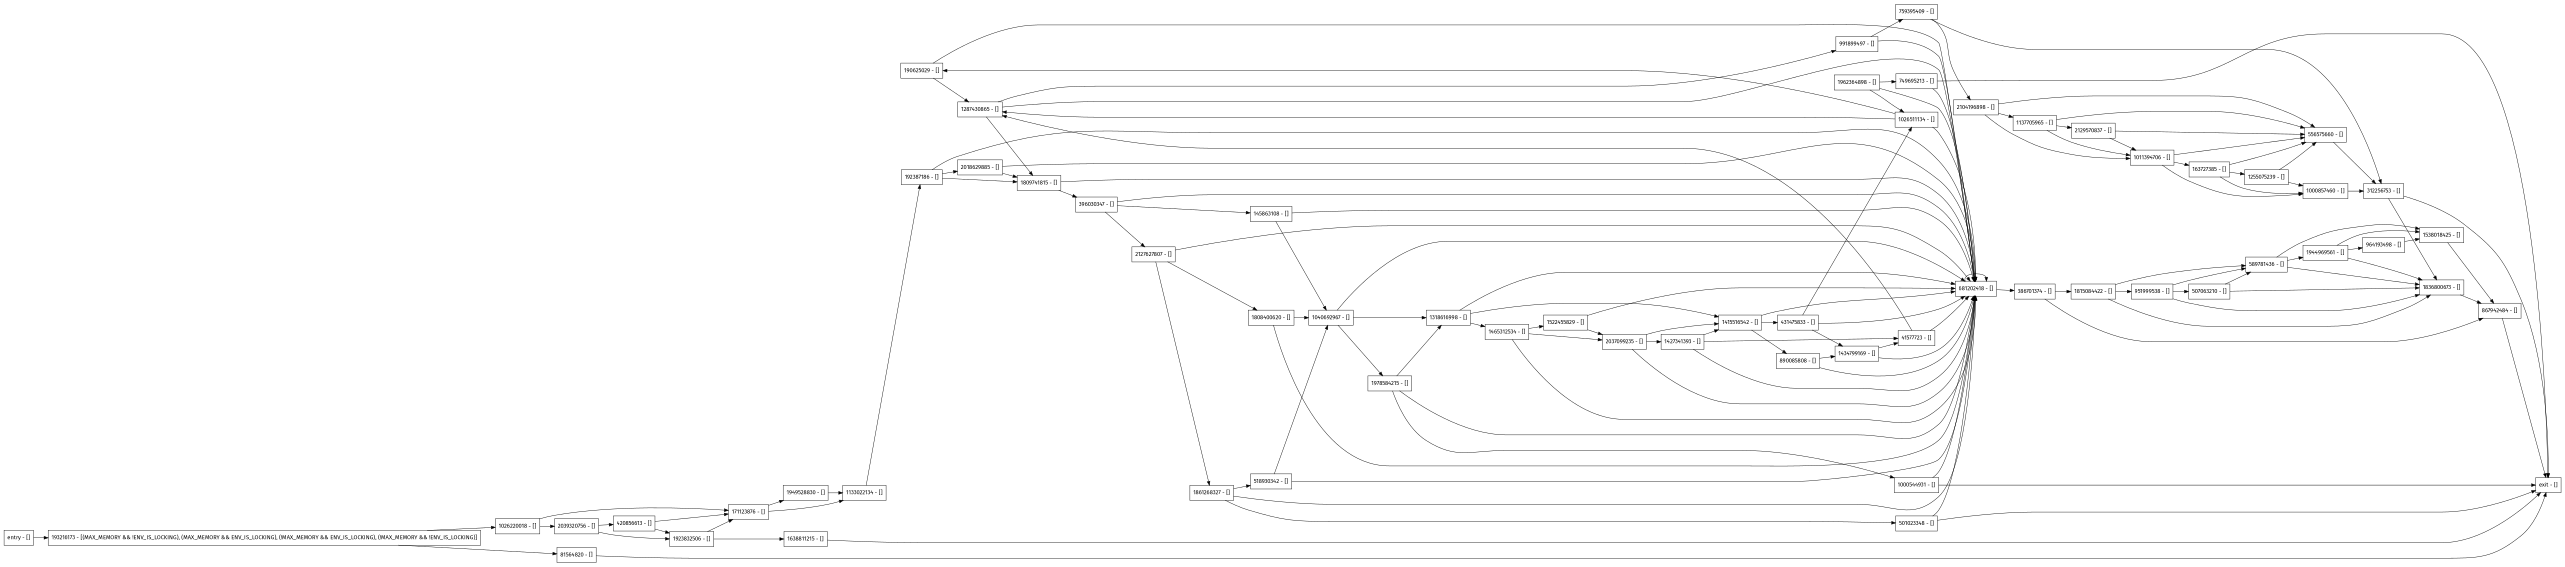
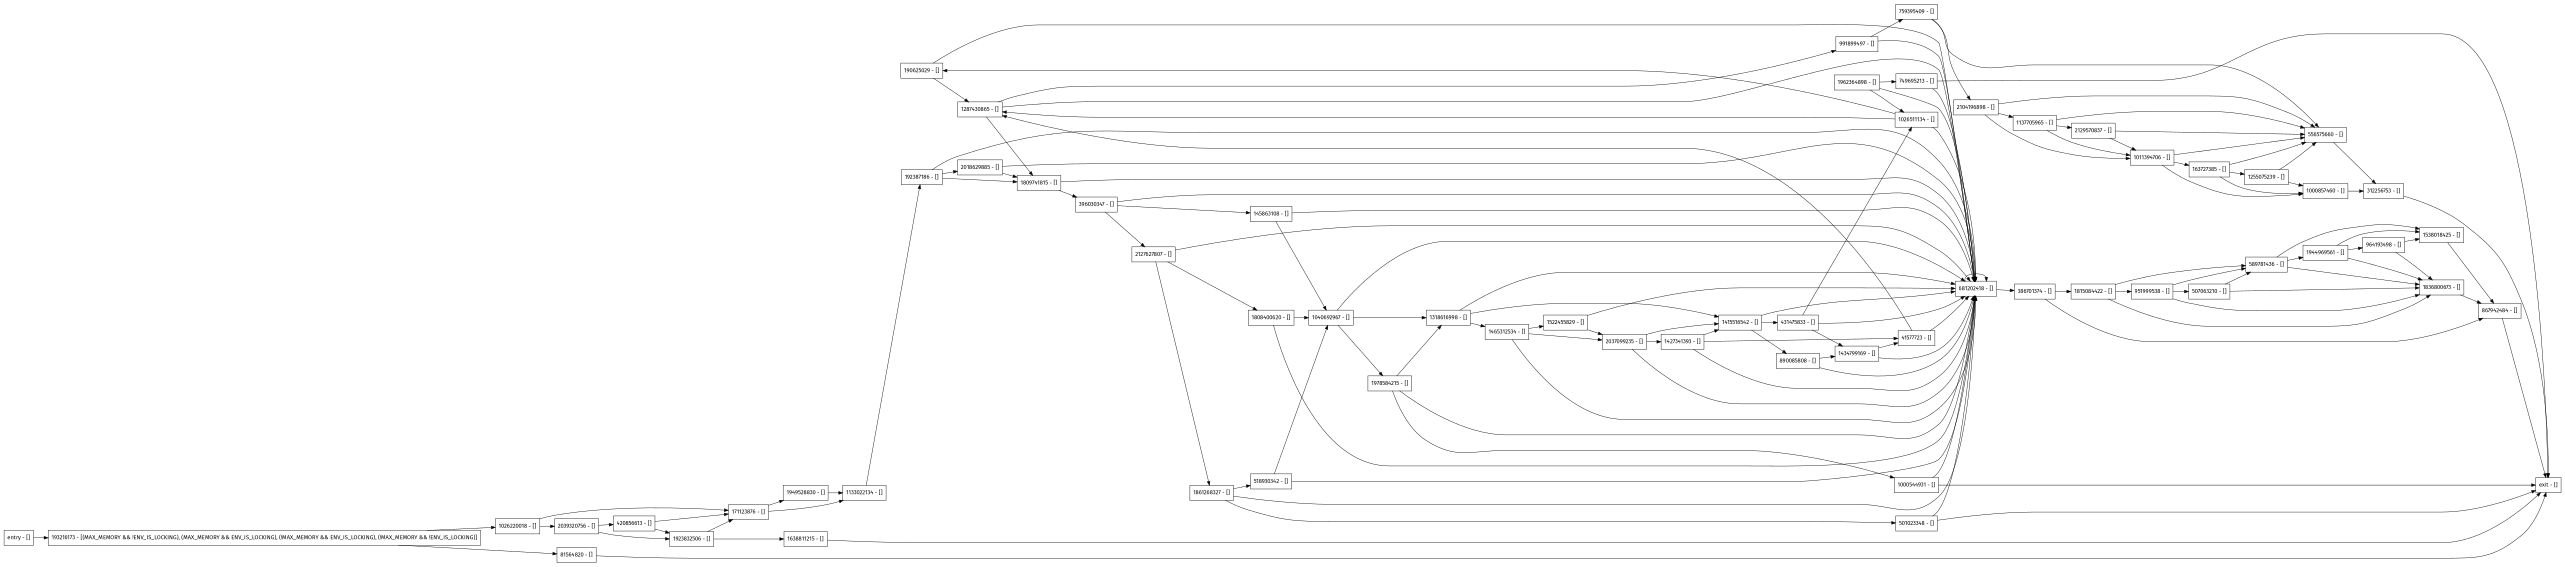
edge "759395409 - []" -> "312256753 - []": now "759395409 - []" -> "556575660 - []"
edge "312256753 - []" -> "1836800673 - []": now "964193498 - []" -> "1836800673 - []"
